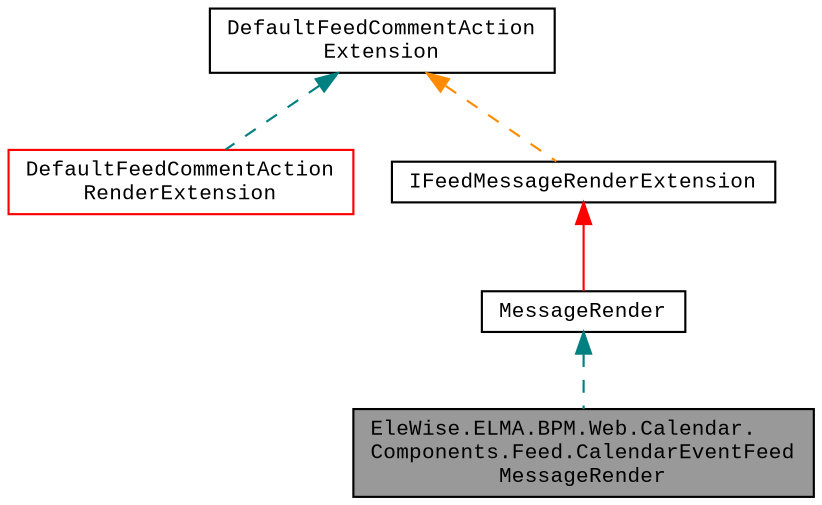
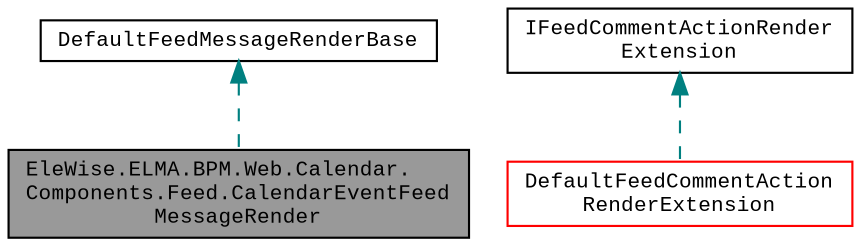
node "DefaultFeedCommentAction Extension": label "DefaultFeedCommentAction Extension" -> "IFeedCommentActionRender Extension"
node "IFeedMessageRenderExtension": removed
node "MessageRender": label "MessageRender" -> "DefaultFeedMessageRenderBase"
